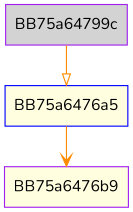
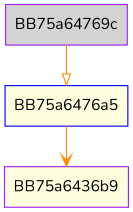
node "BB75a64799c": label "BB75a64799c" -> "BB75a64769c"
node "BB75a6476b9": label "BB75a6476b9" -> "BB75a6436b9"
